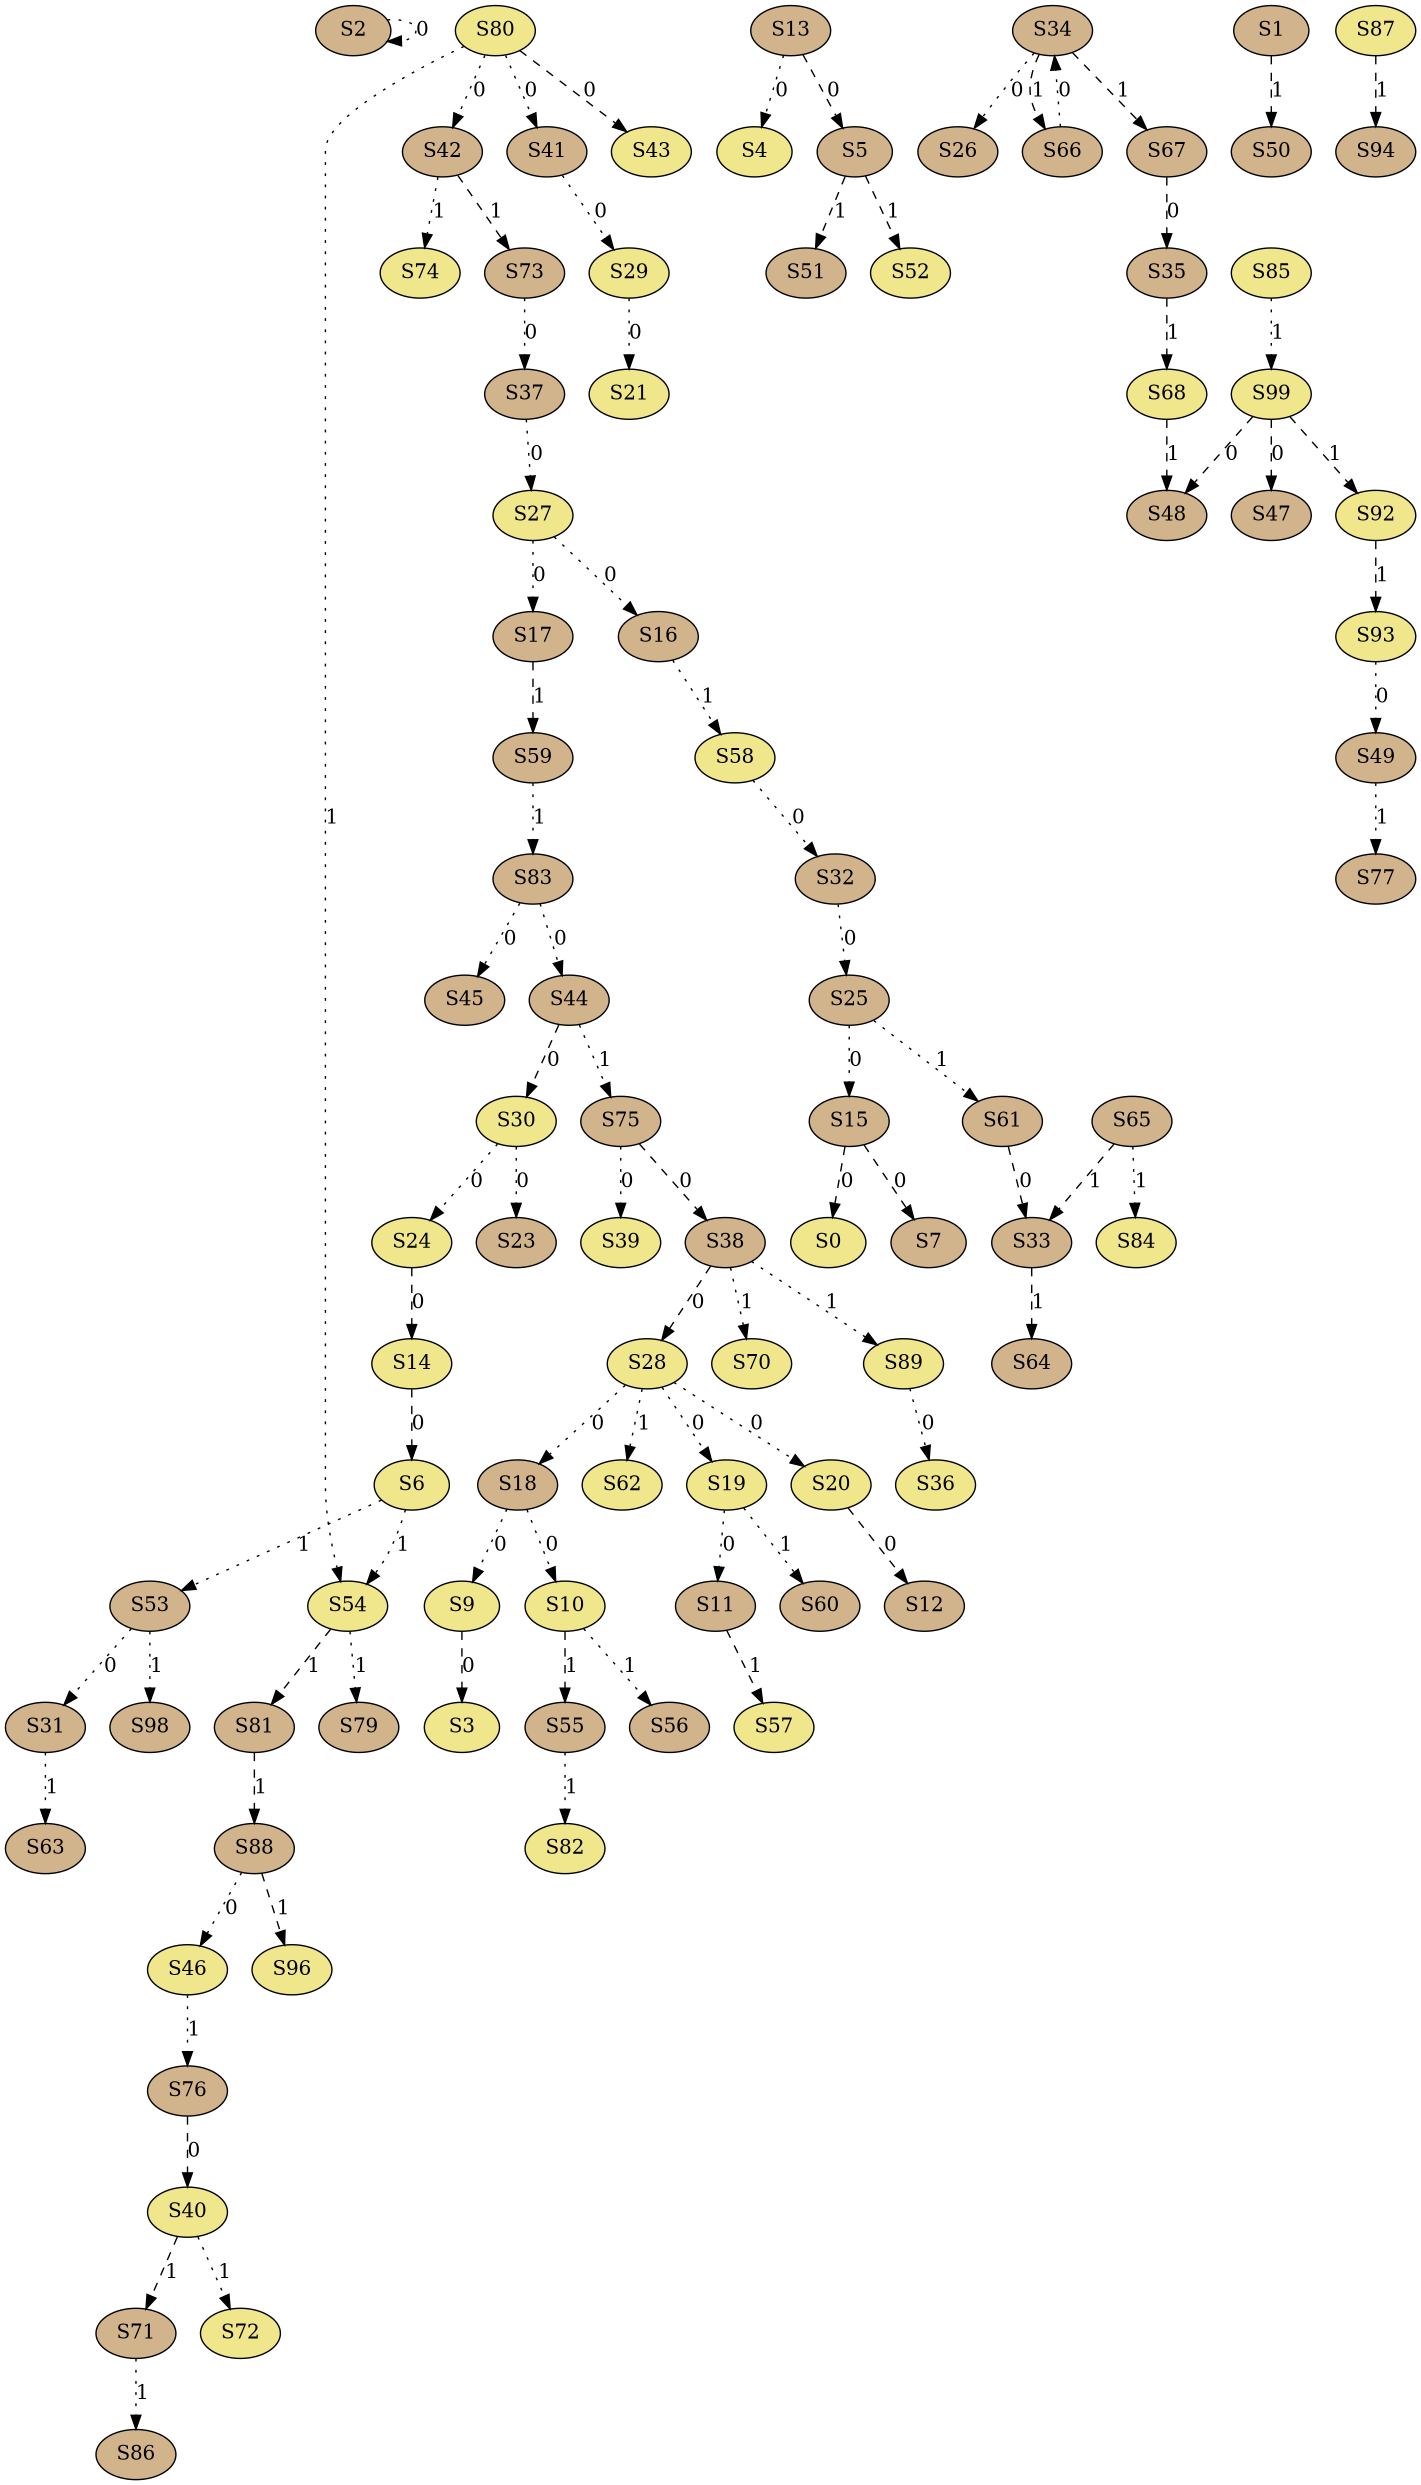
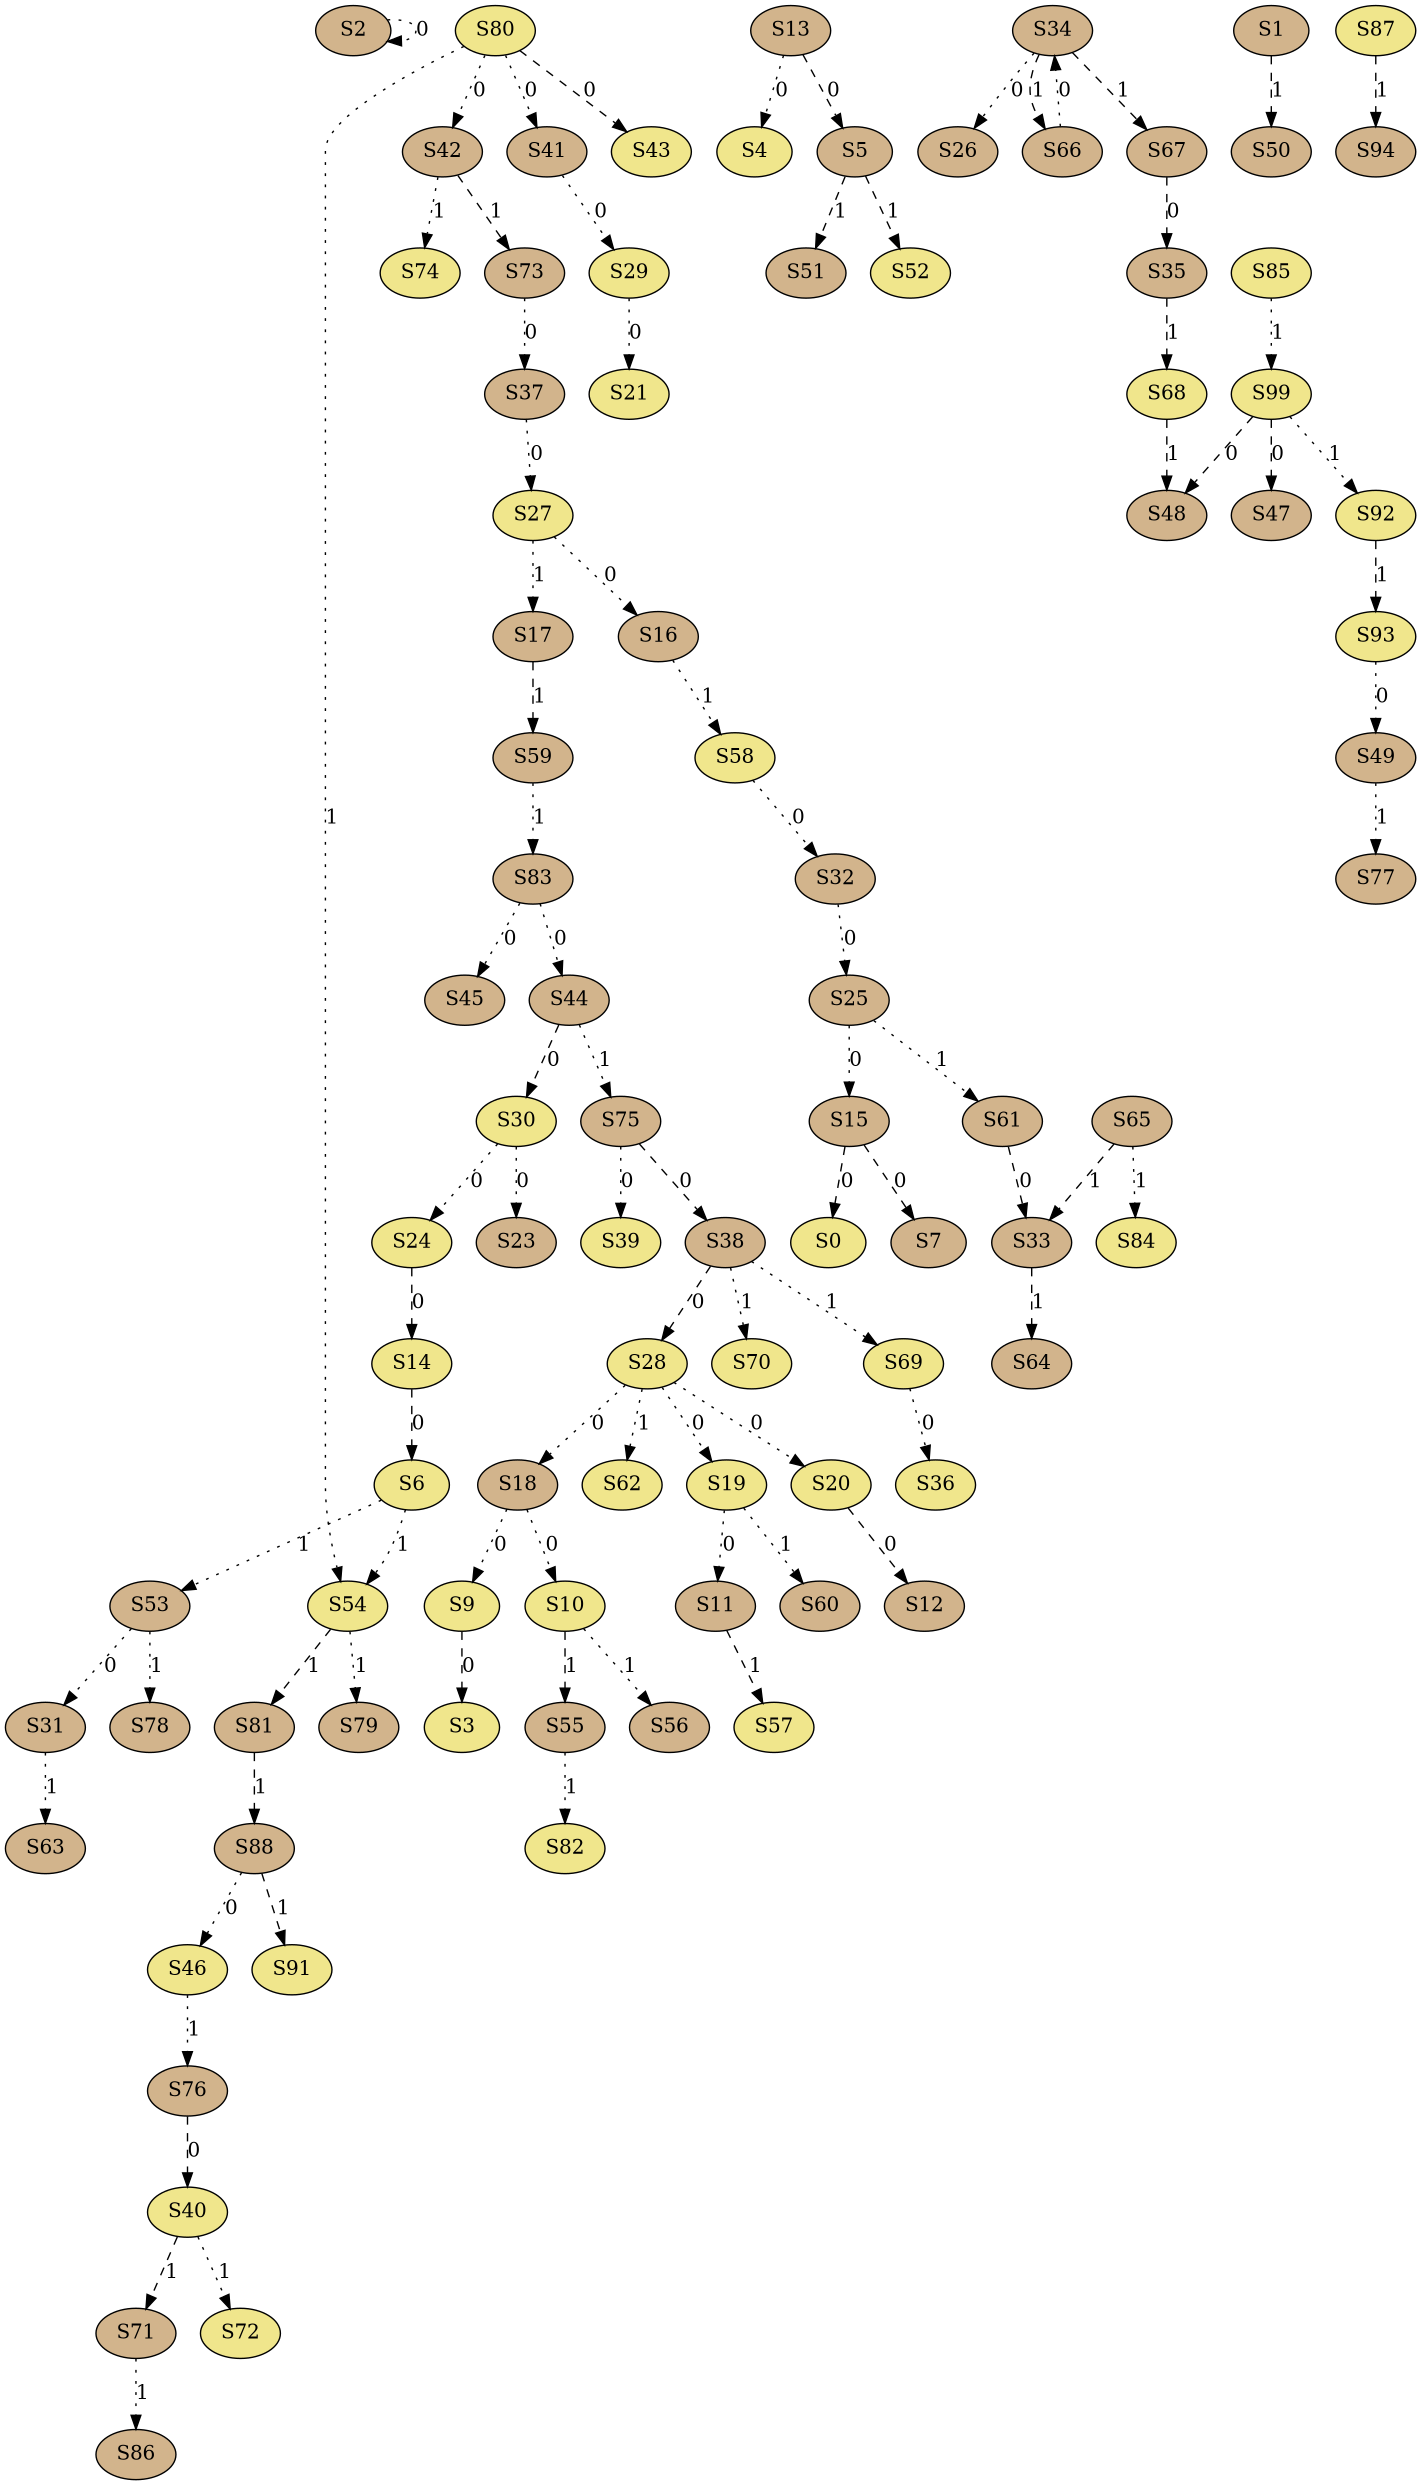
edge "S99" -> "S92": style dashed -> dotted
edge "S27" -> "S17": label "0" -> "1"
node "S89": label "S89" -> "S69"
node "S98": label "S98" -> "S78"
node "S96": label "S96" -> "S91"
